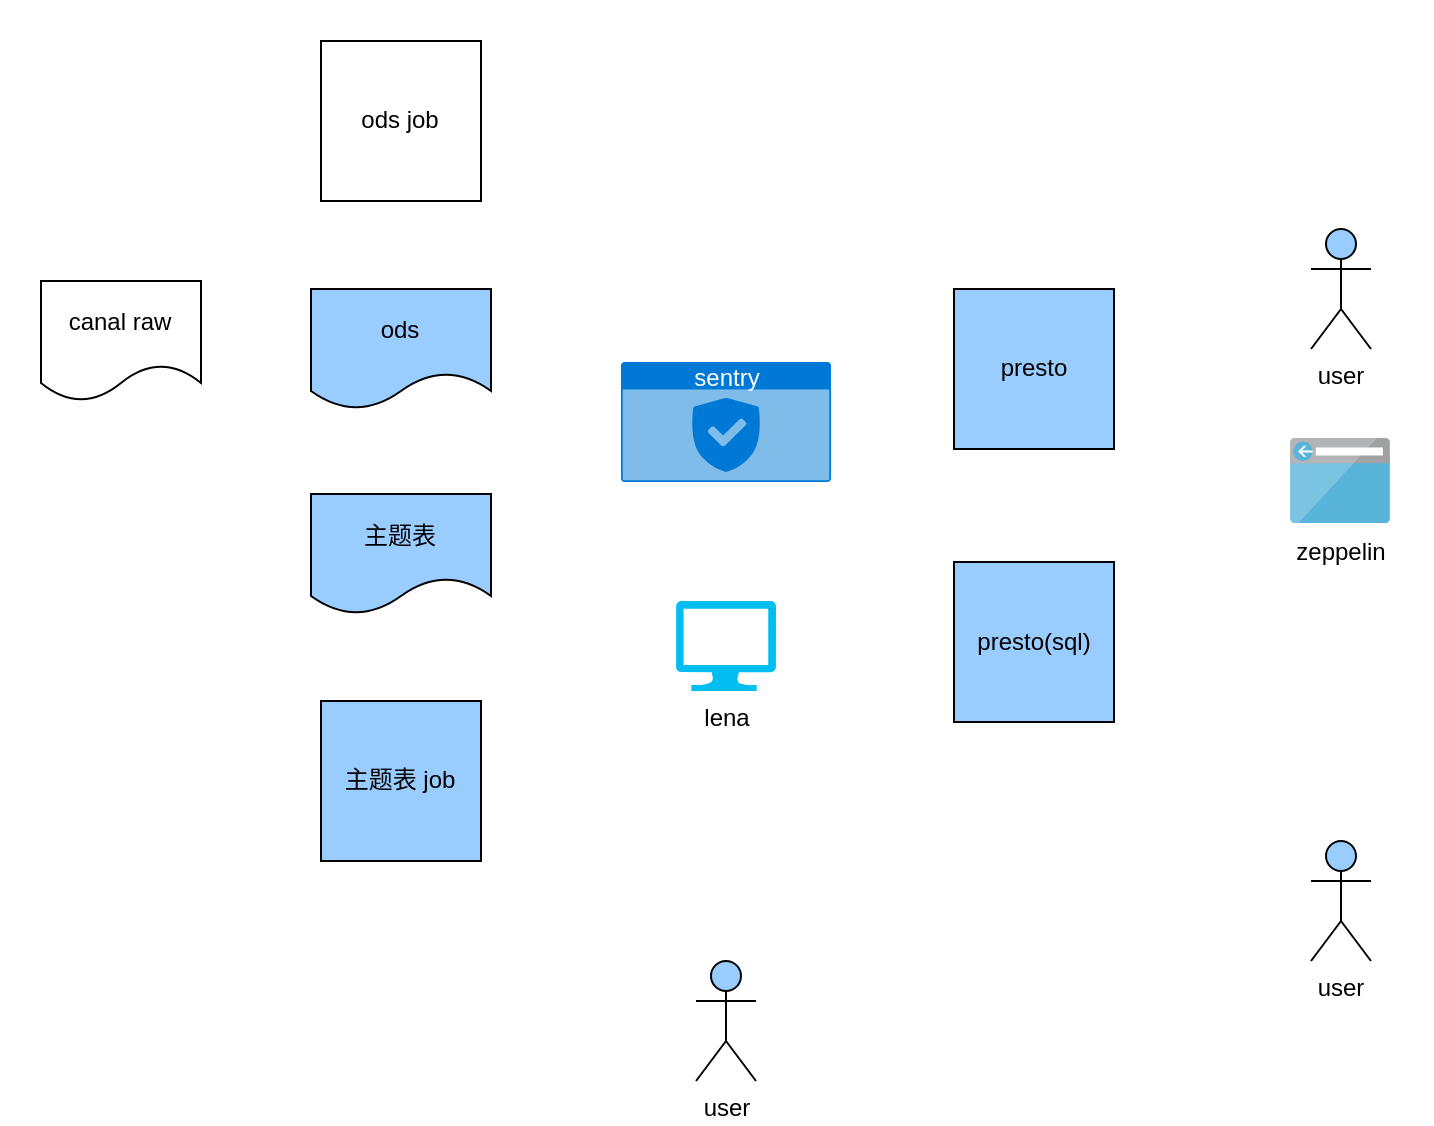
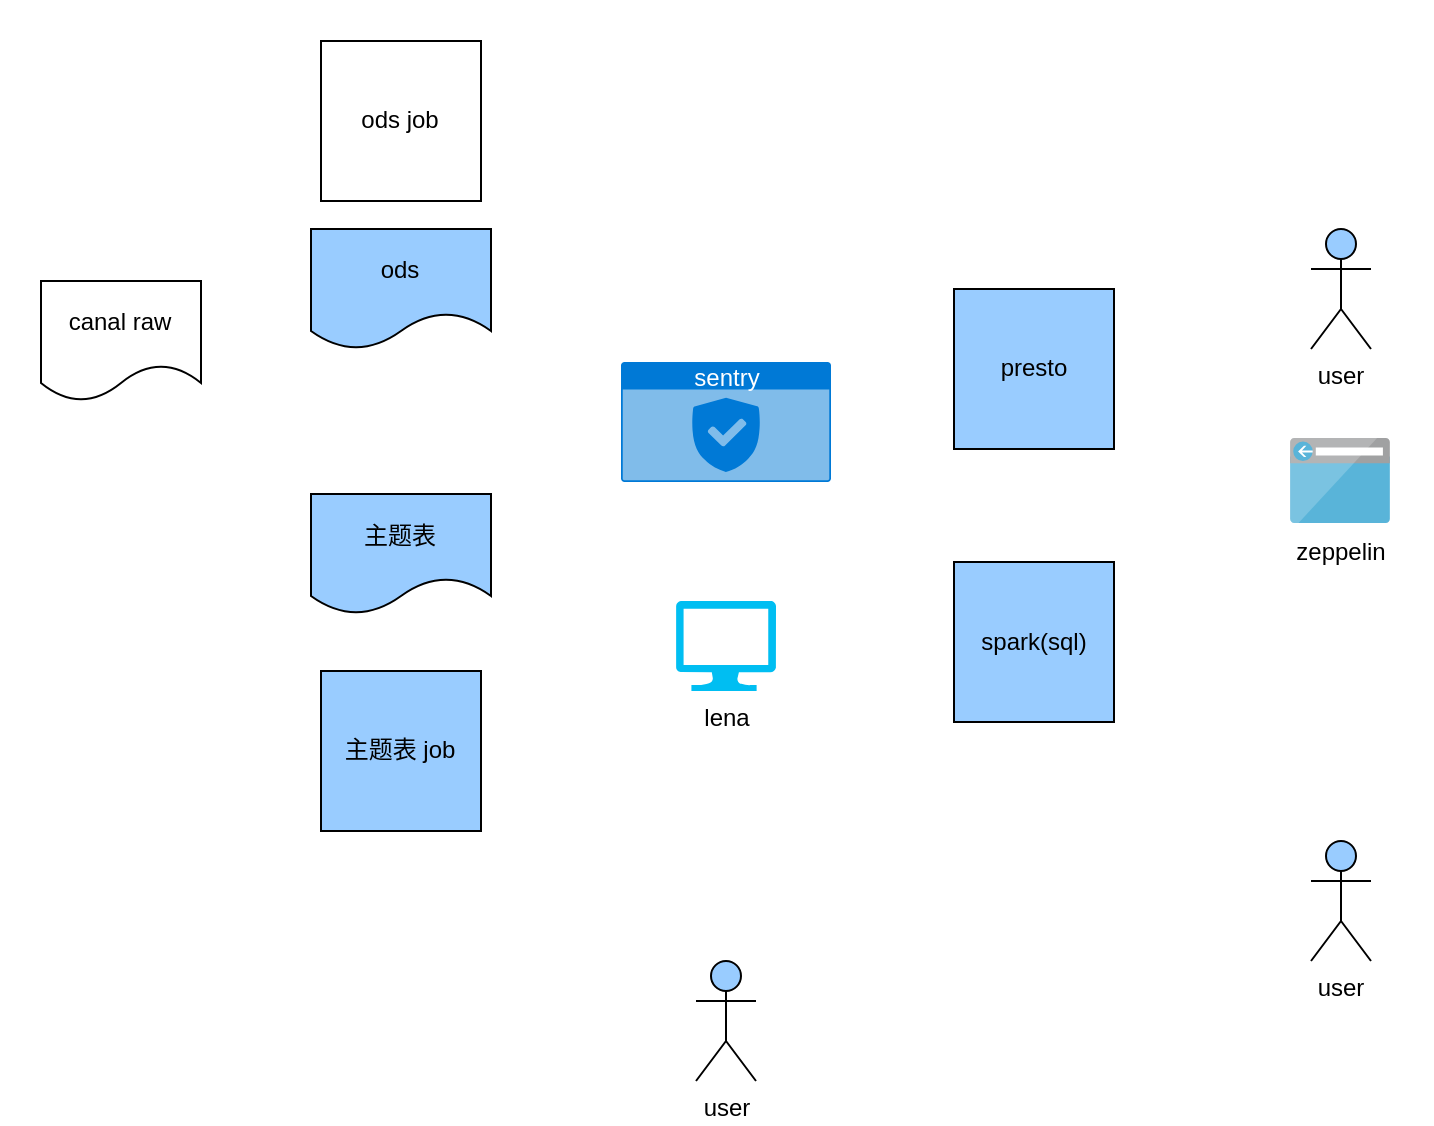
node "ods": moved (401, 349) -> (401, 289)
node "presto(sql)": label "presto(sql)" -> "spark(sql)"
node "主题表 job": moved (401, 781) -> (401, 751)
